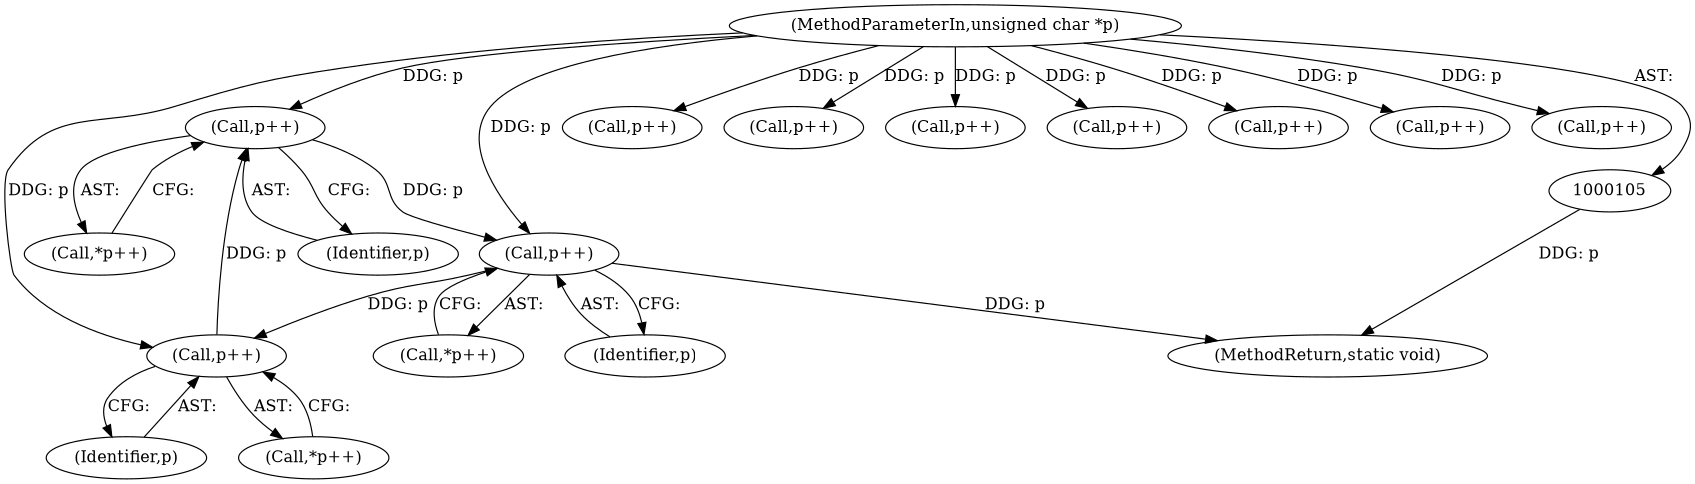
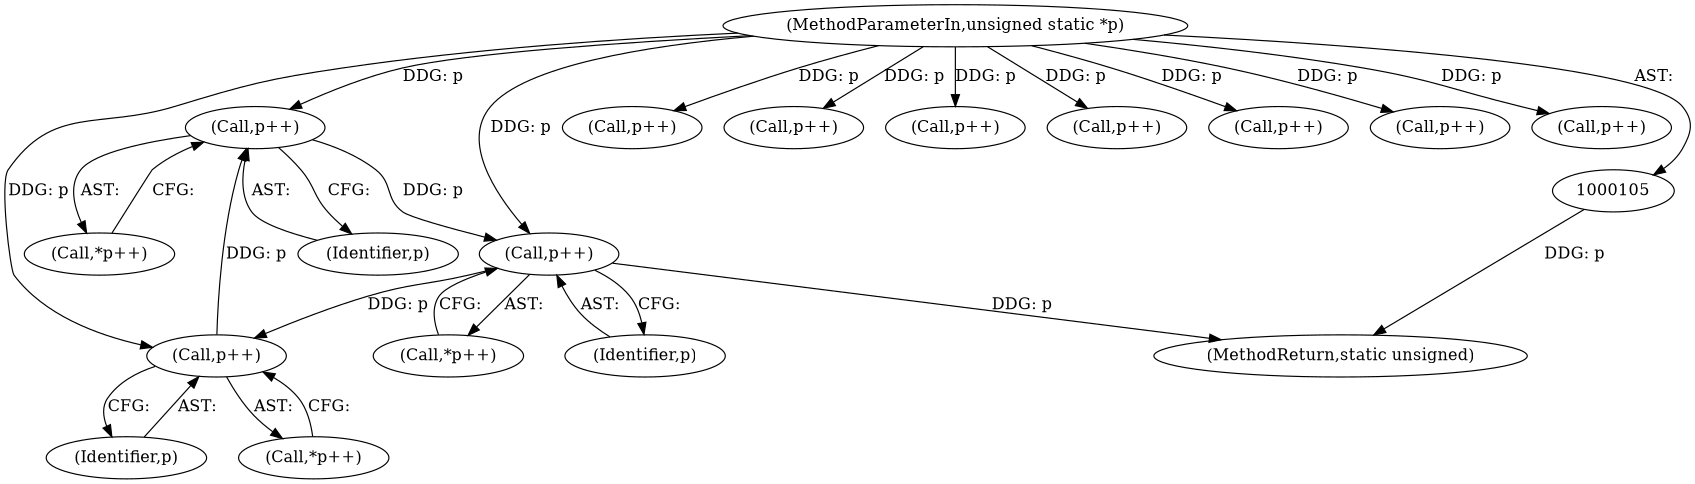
node "(MethodParameterIn,unsigned char *p)": label "(MethodParameterIn,unsigned char *p)" -> "(MethodParameterIn,unsigned static *p)"
node "(MethodReturn,static void)": label "(MethodReturn,static void)" -> "(MethodReturn,static unsigned)"
